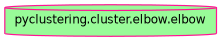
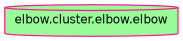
node "pyclustering.cluster.elbow.elbow": label "pyclustering.cluster.elbow.elbow" -> "elbow.cluster.elbow.elbow"
